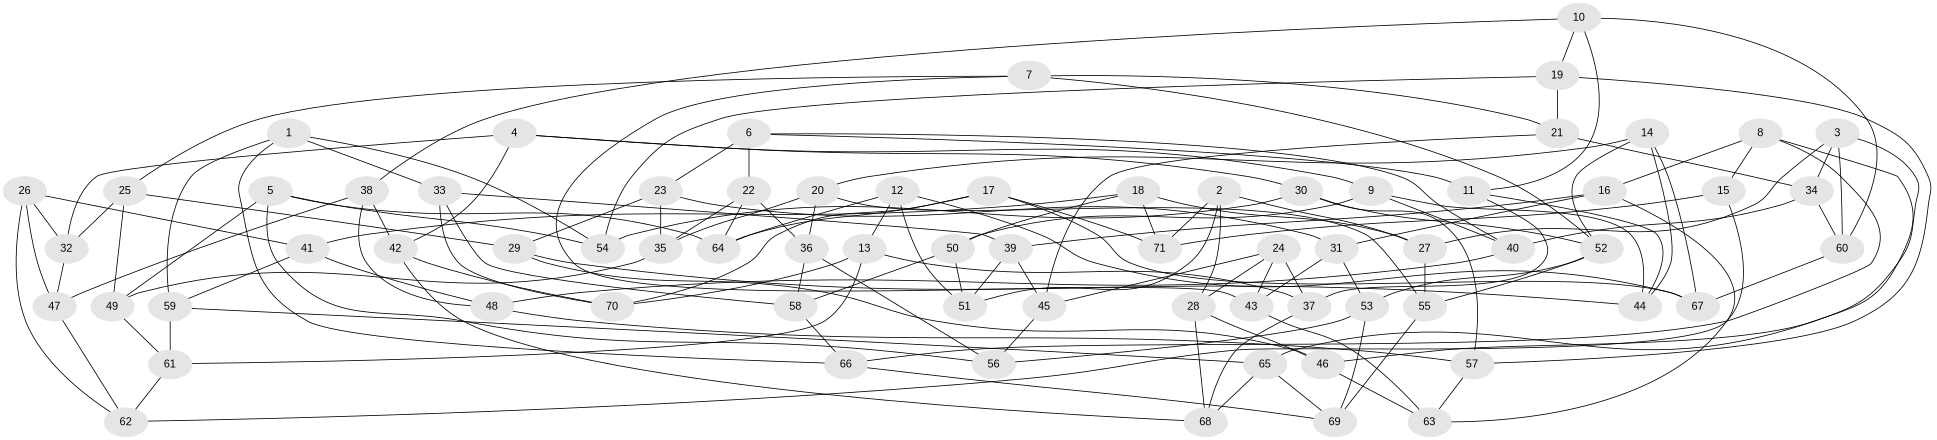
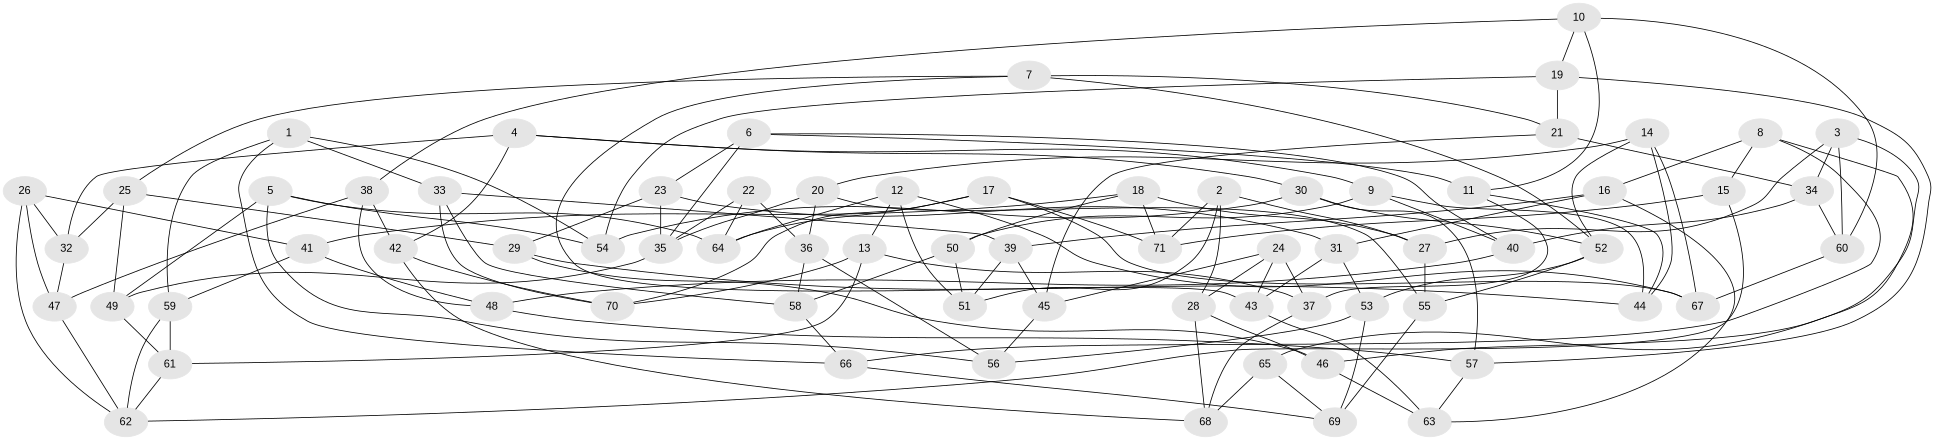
edge "6" -- "22": now "6" -- "35"
edge "59" -- "65": now "59" -- "62"
